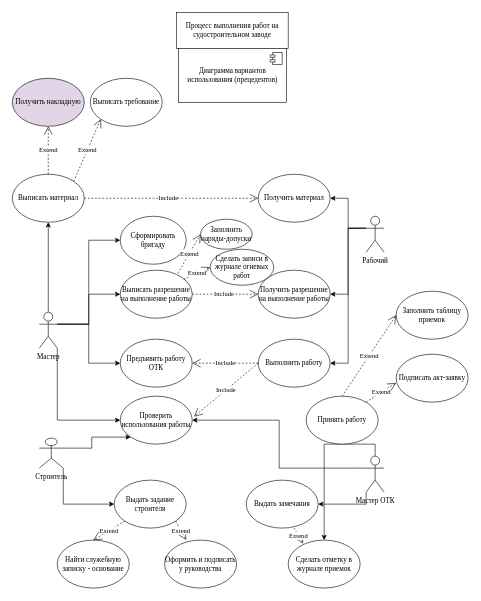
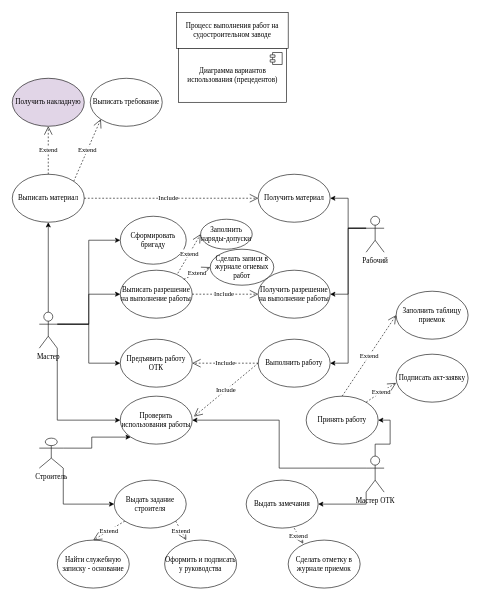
edge "Мастер ОТК" -> "Сделать отметку в журнале приемок": now "Мастер ОТК" -> "Принять работу"
